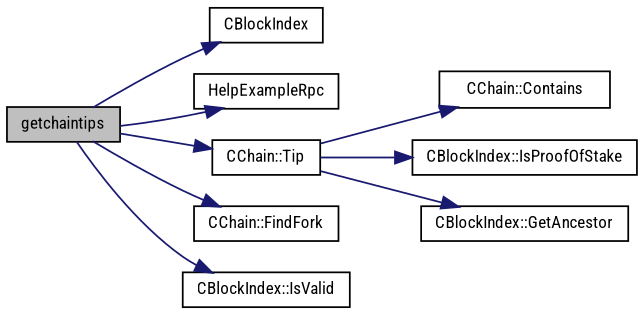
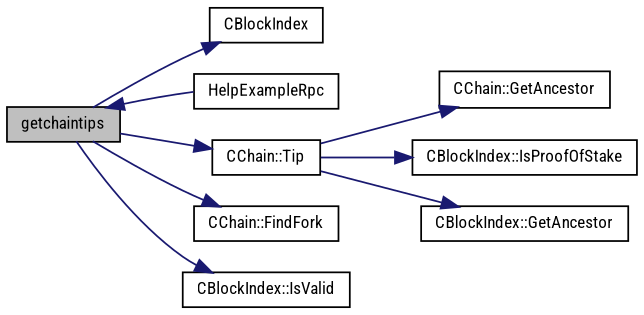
node "CChain::Contains": label "CChain::Contains" -> "CChain::GetAncestor"
edge "getchaintips" -> "HelpExampleRpc": reversed
